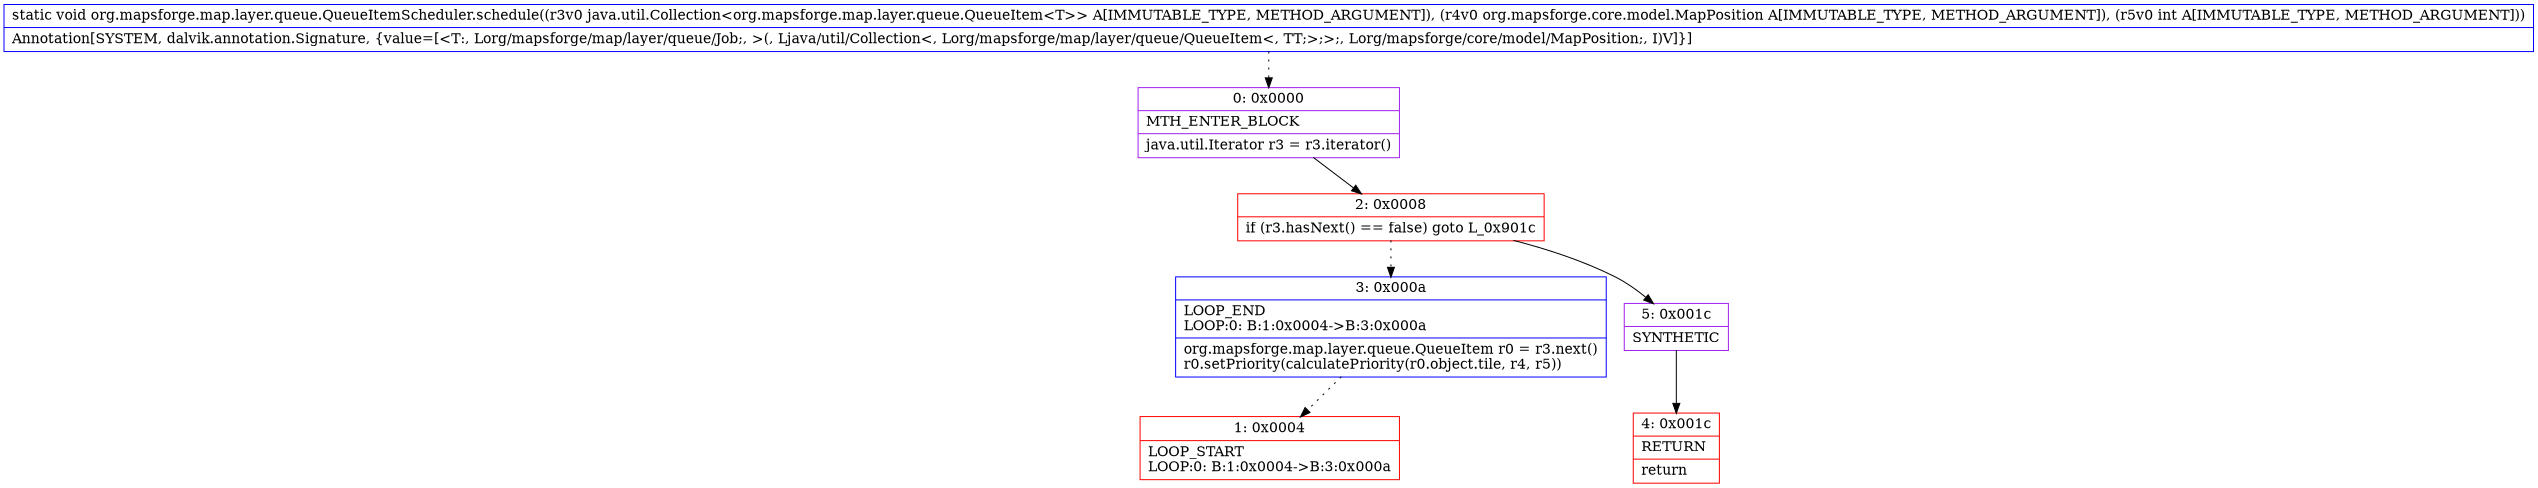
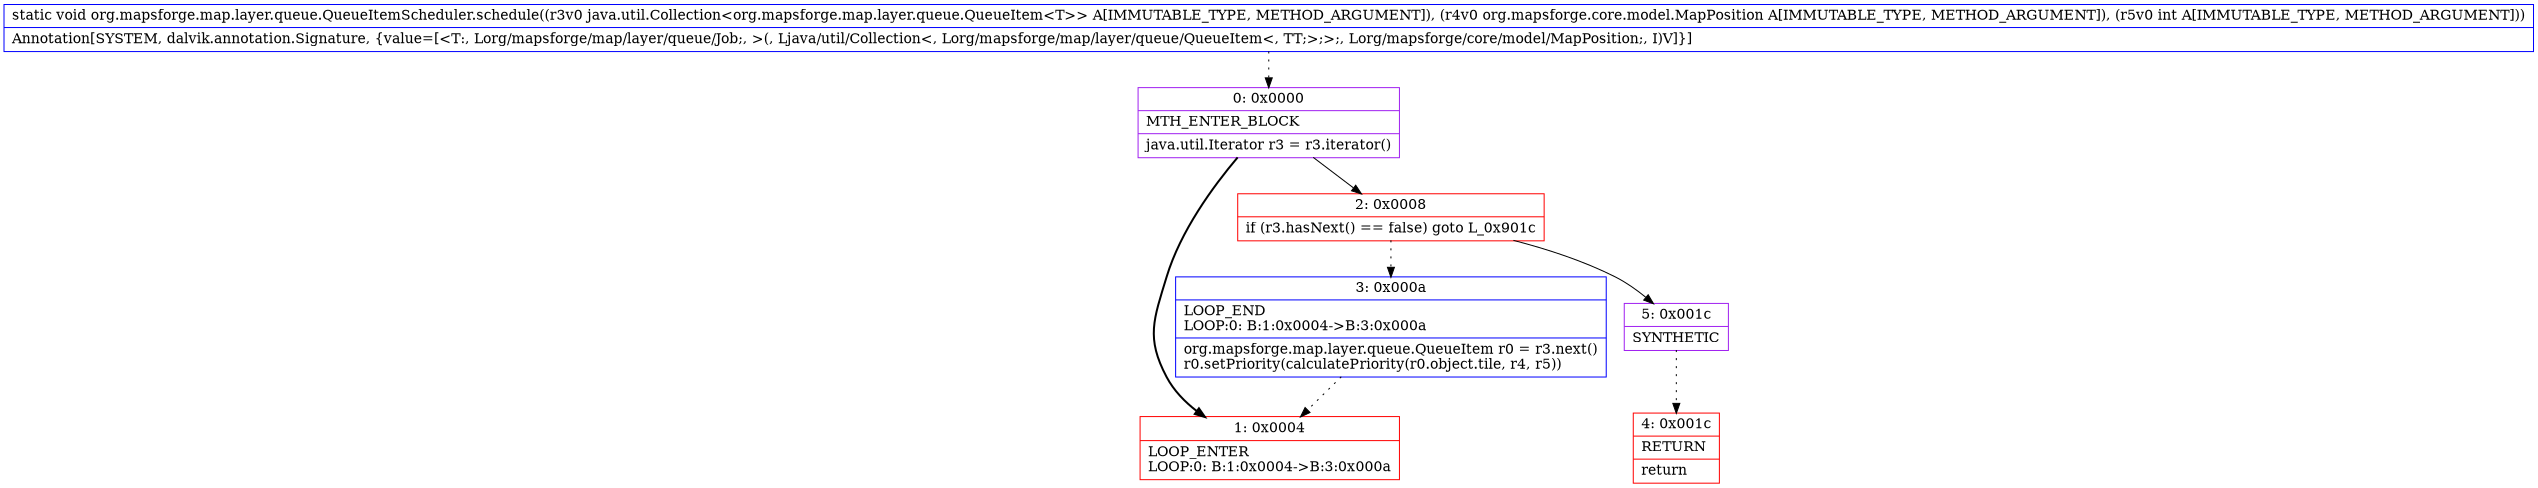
edge "0: 0x0000" -> "1: 0x0004": added
edge "5: 0x001c" -> "4: 0x001c": style solid -> dotted
node "1: 0x0004": text "LOOP_START" -> "LOOP_ENTER"
